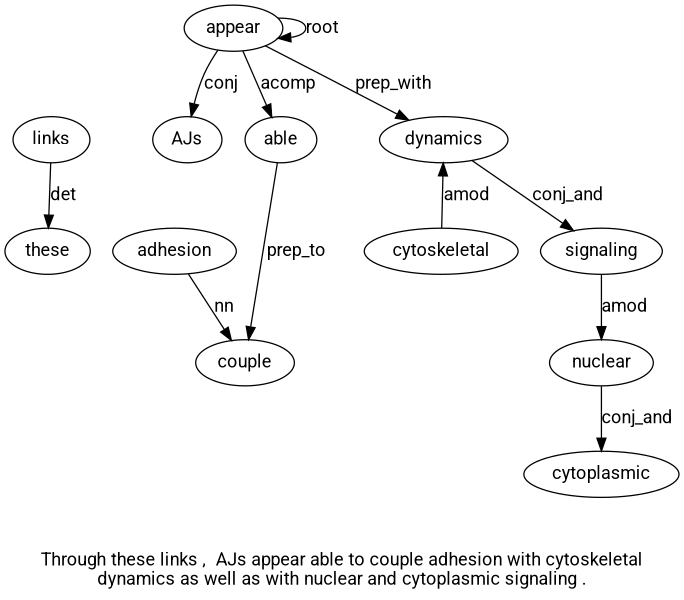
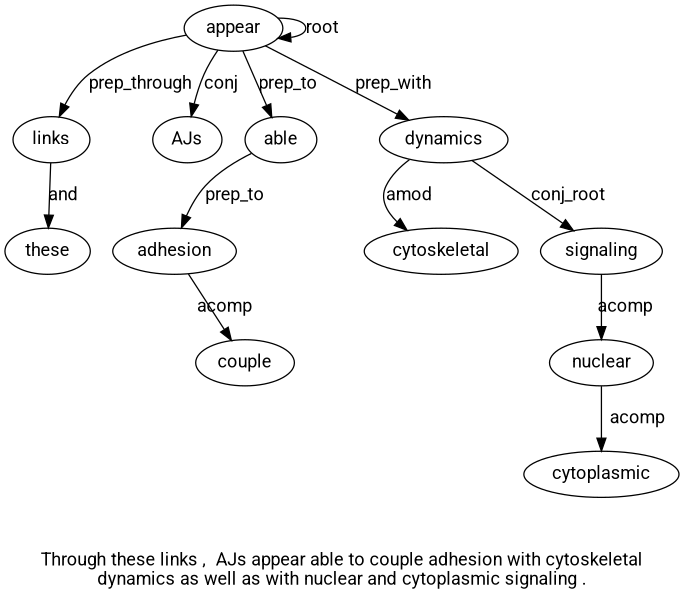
edge "appear" -> "links": added, label "prep_through"
edge "appear" -> "able": label "acomp" -> "prep_to"
edge "links" -> "these": label "det" -> "and"
edge "dynamics" -> "signaling": label "conj_and" -> "conj_root"
edge "cytoskeletal" -> "dynamics": reversed
edge "able" -> "couple": now "able" -> "adhesion"
edge "adhesion" -> "couple": label "nn" -> "acomp"
edge "signaling" -> "nuclear": label "amod" -> "acomp"
edge "nuclear" -> "cytoplasmic": label "conj_and" -> "acomp"
